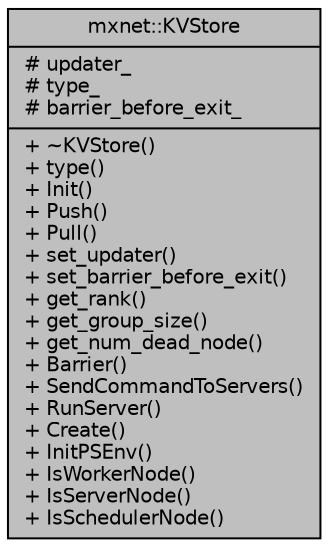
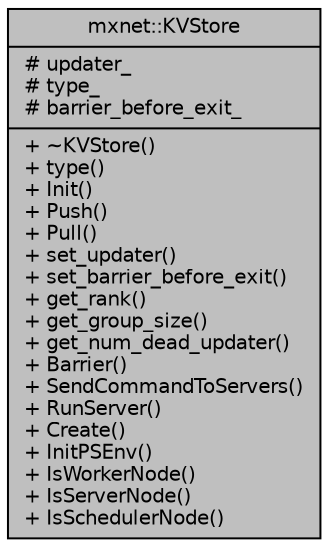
node "mxnet::KVStore": text "+ get_num_dead_node()" -> "+ get_num_dead_updater()"
